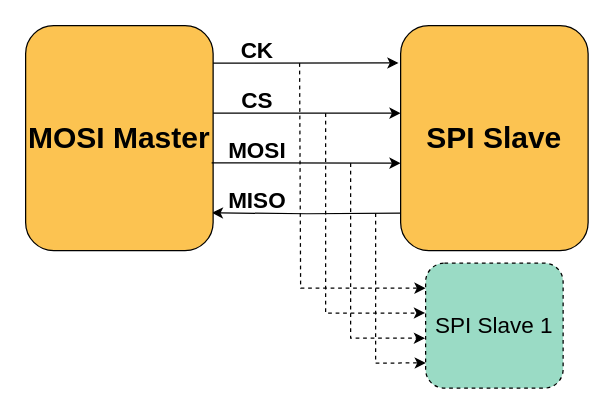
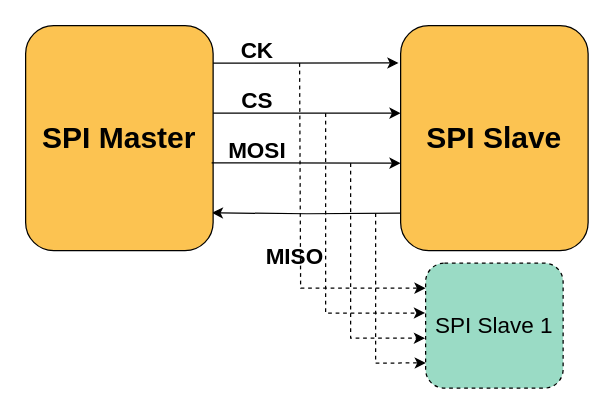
node "MOSI Master": label "MOSI Master" -> "SPI Master"
node "MISO": moved (257, 201) -> (294, 257)
